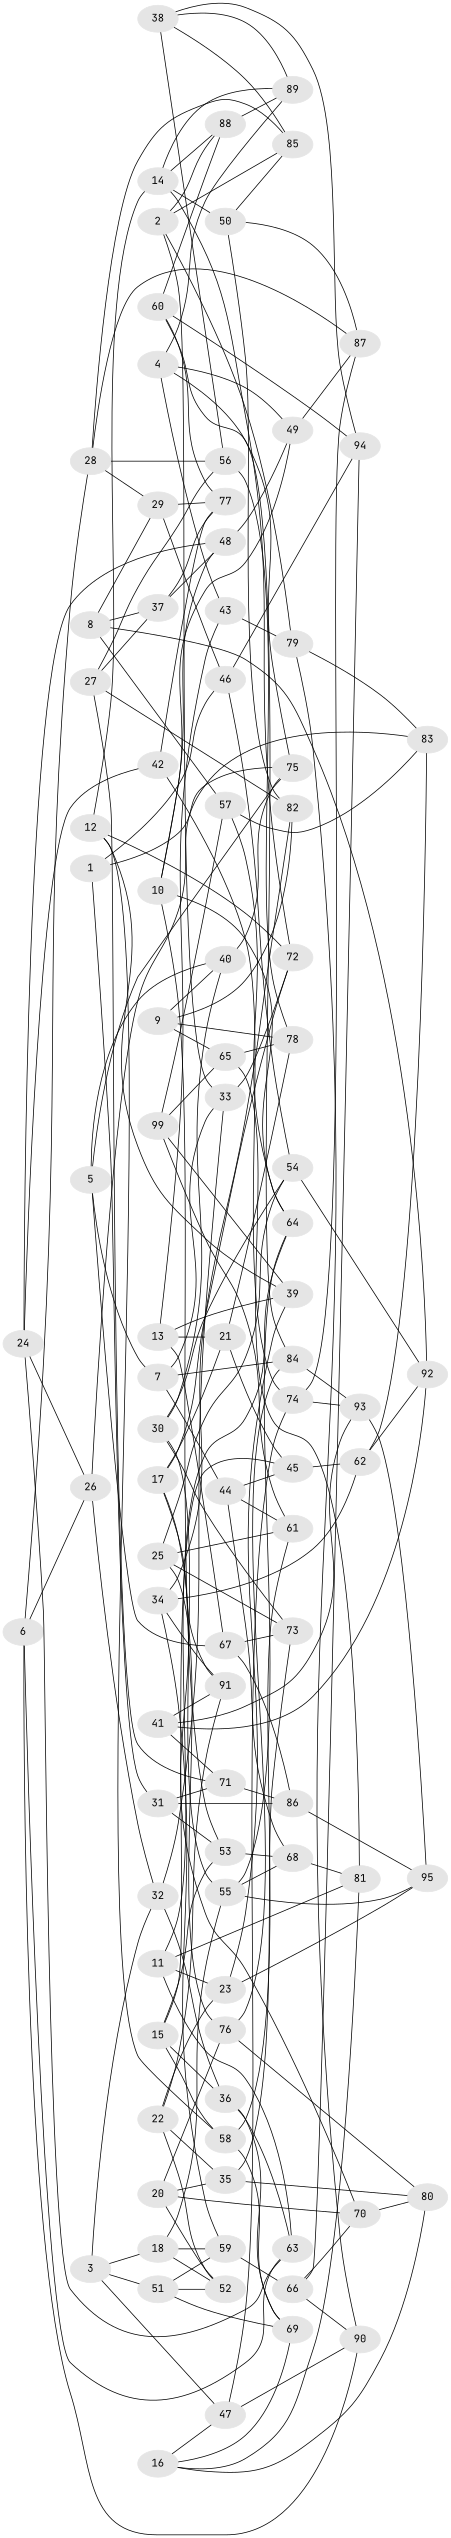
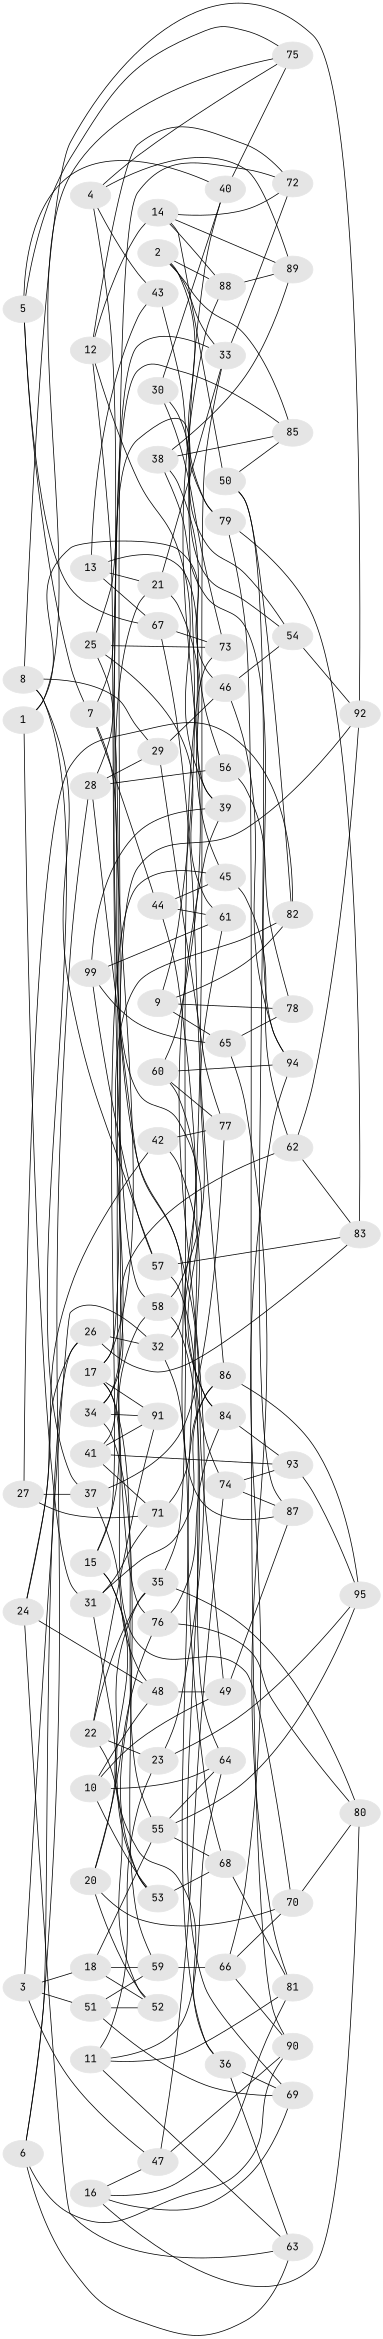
edge "56" -- "27": removed
edge "78" -- "21": now "33" -- "21"
edge "30" -- "55": now "17" -- "55"
